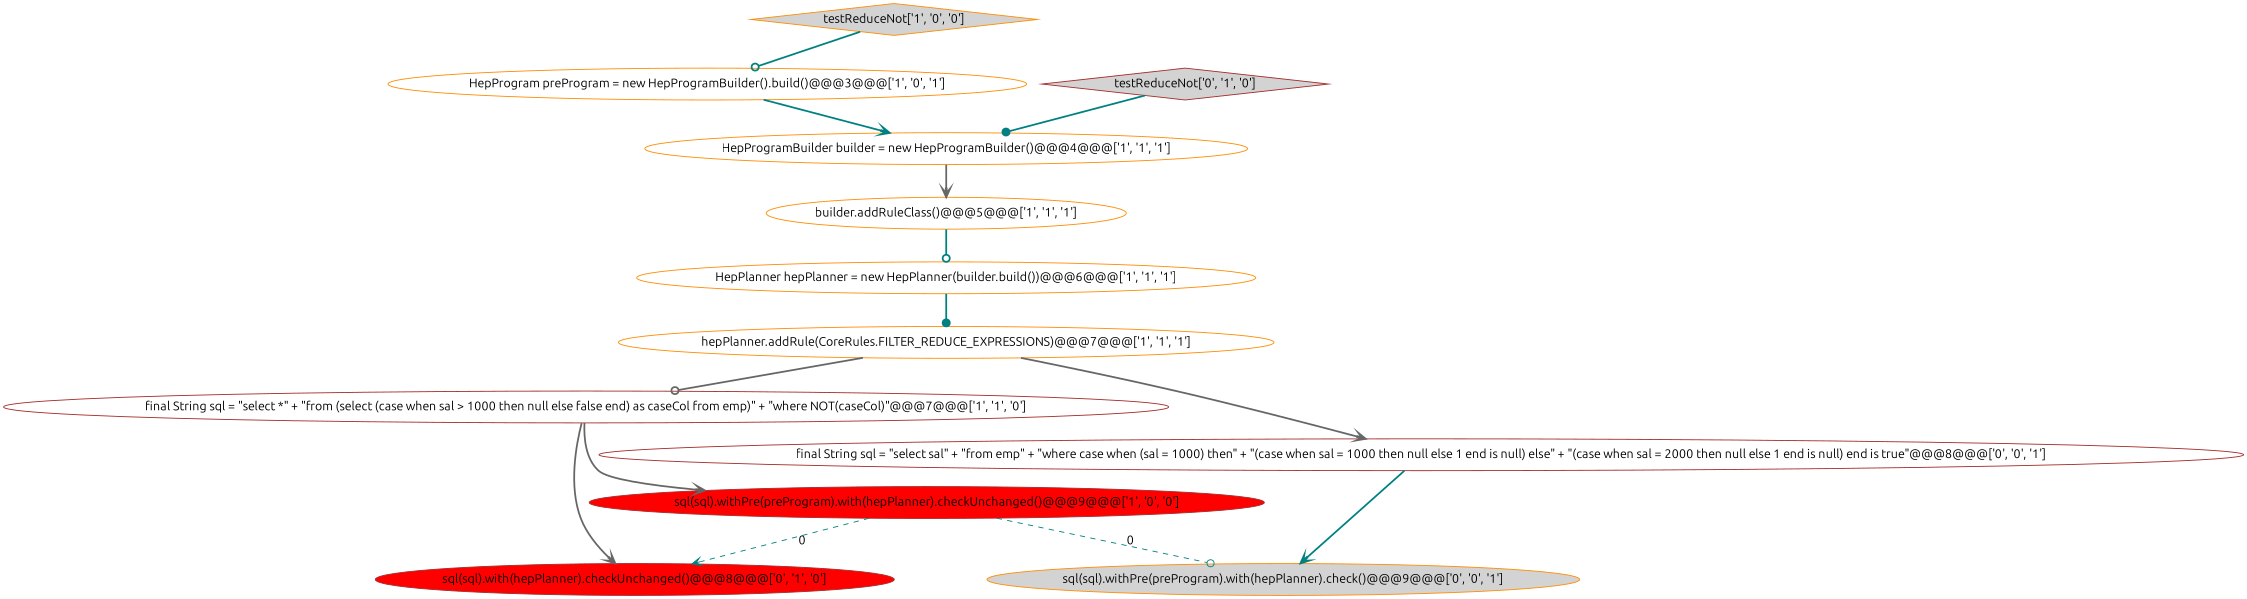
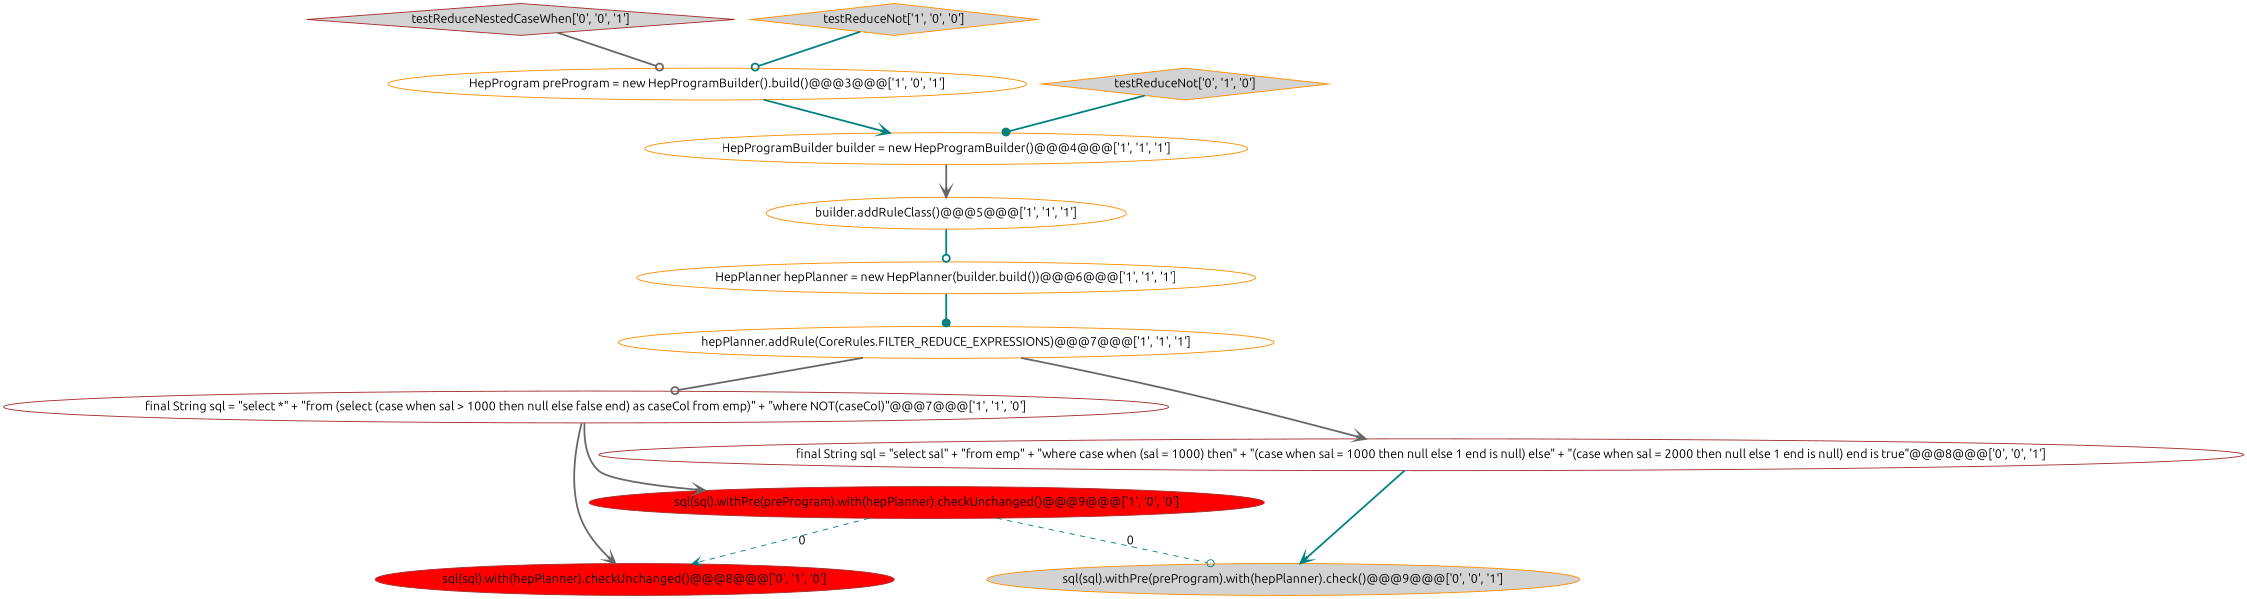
node "testReduceNestedCaseWhen['0', '0', '1']": added
node "testReduceNot['0', '1', '0']": color brown -> darkorange
